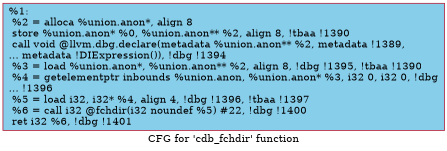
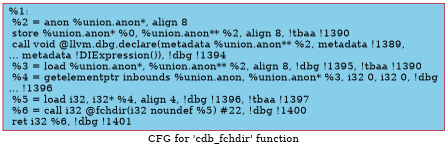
node "%1:": text "%2 = alloca %union.anon*, align 8" -> "%2 = anon %union.anon*, align 8"
